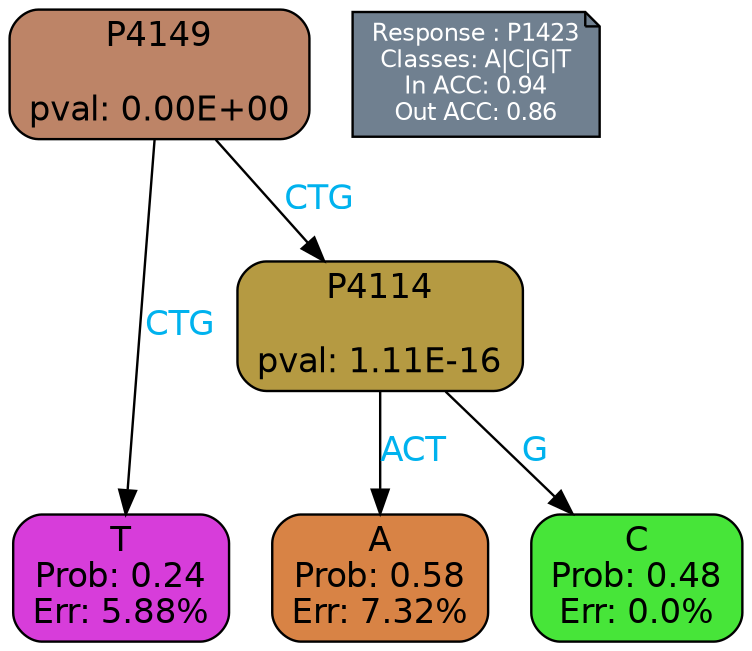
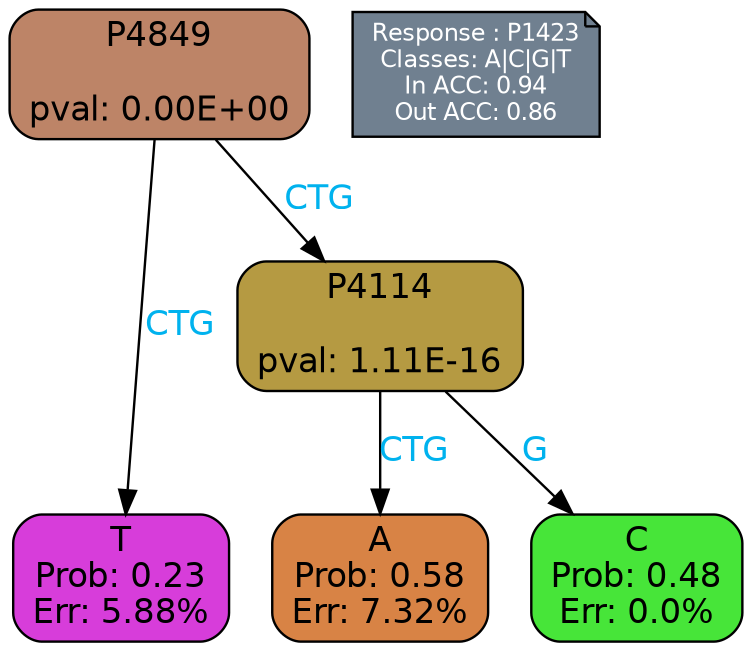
node "P4149 pval: 0.00E+00": label "P4149 pval: 0.00E+00" -> "P4849 pval: 0.00E+00"
edge "P4114 pval: 1.11E-16" -> "A Prob: 0.58 Err: 7.32%": label "ACT" -> "CTG"
node "T Prob: 0.24 Err: 5.88%": label "T Prob: 0.24 Err: 5.88%" -> "T Prob: 0.23 Err: 5.88%"
